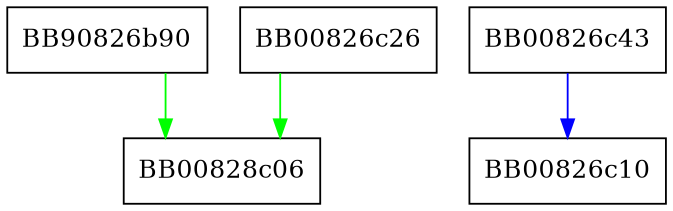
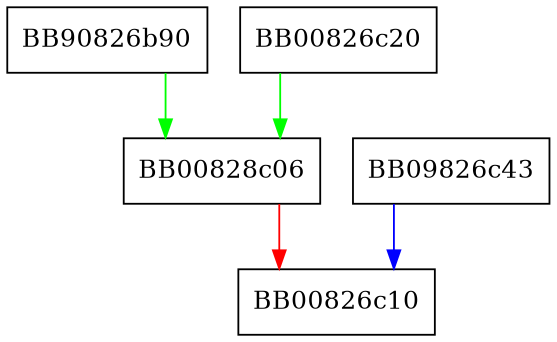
node "BB00826c26": label "BB00826c26" -> "BB00826c20"
node "BB00826c43": label "BB00826c43" -> "BB09826c43"
edge "BB00828c06" -> "BB00826c10": added
